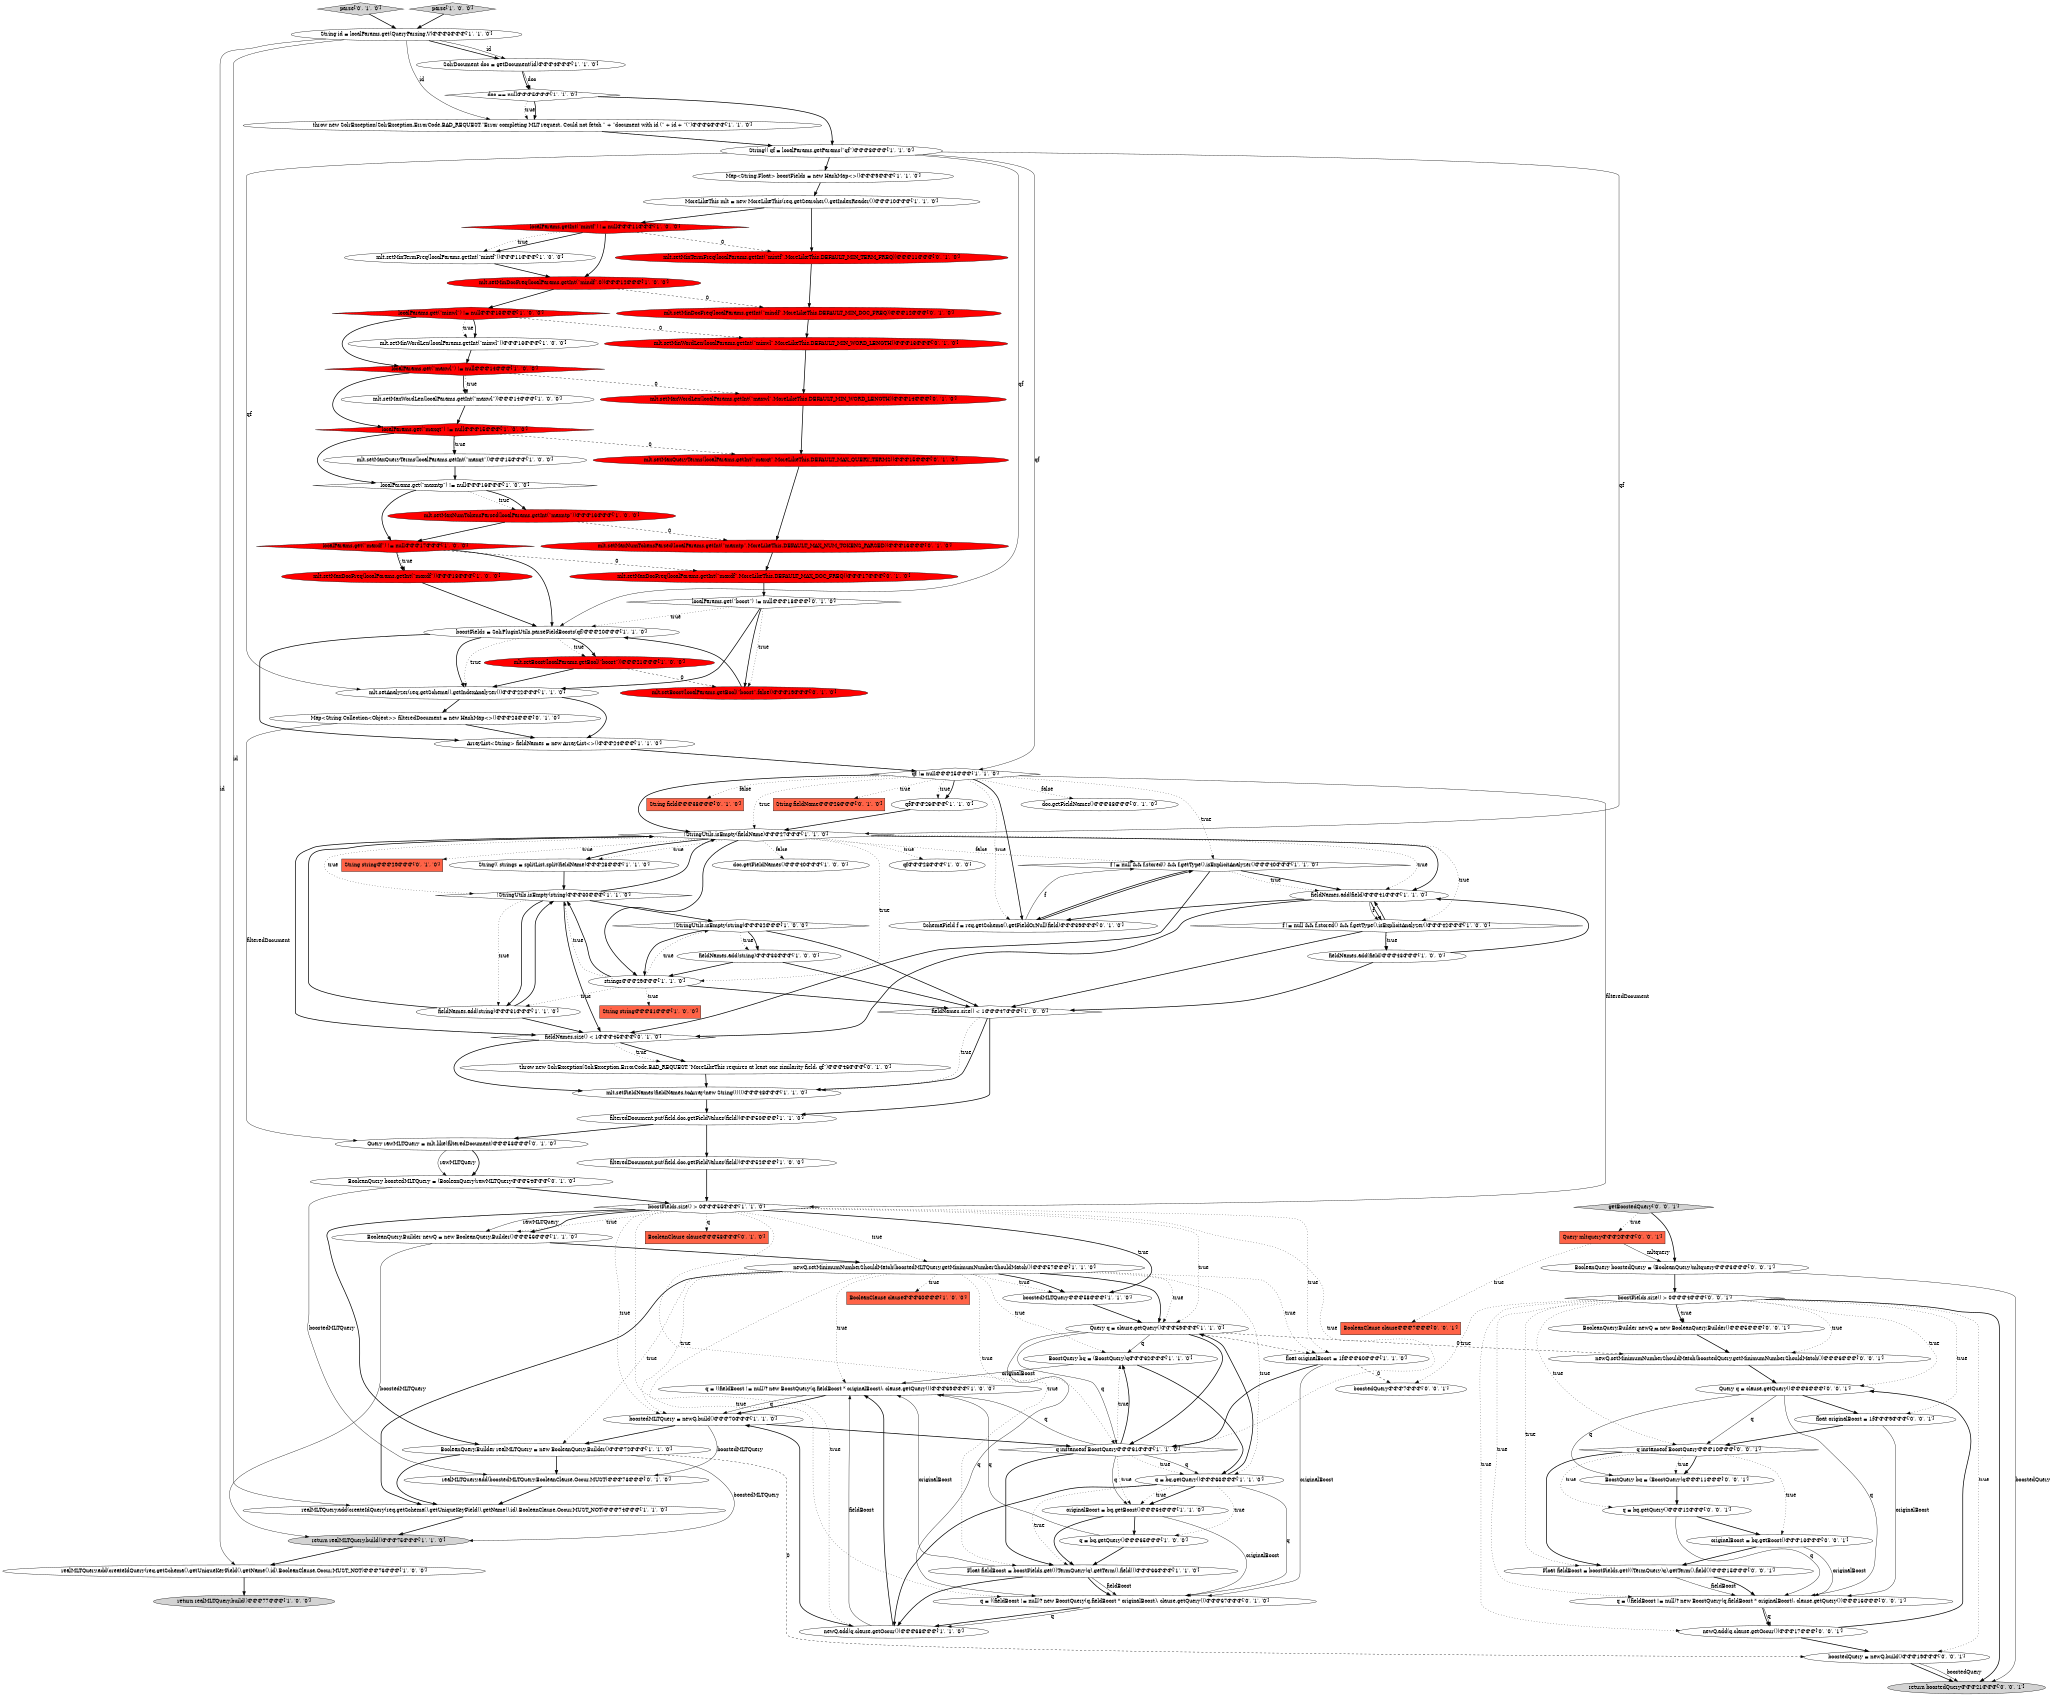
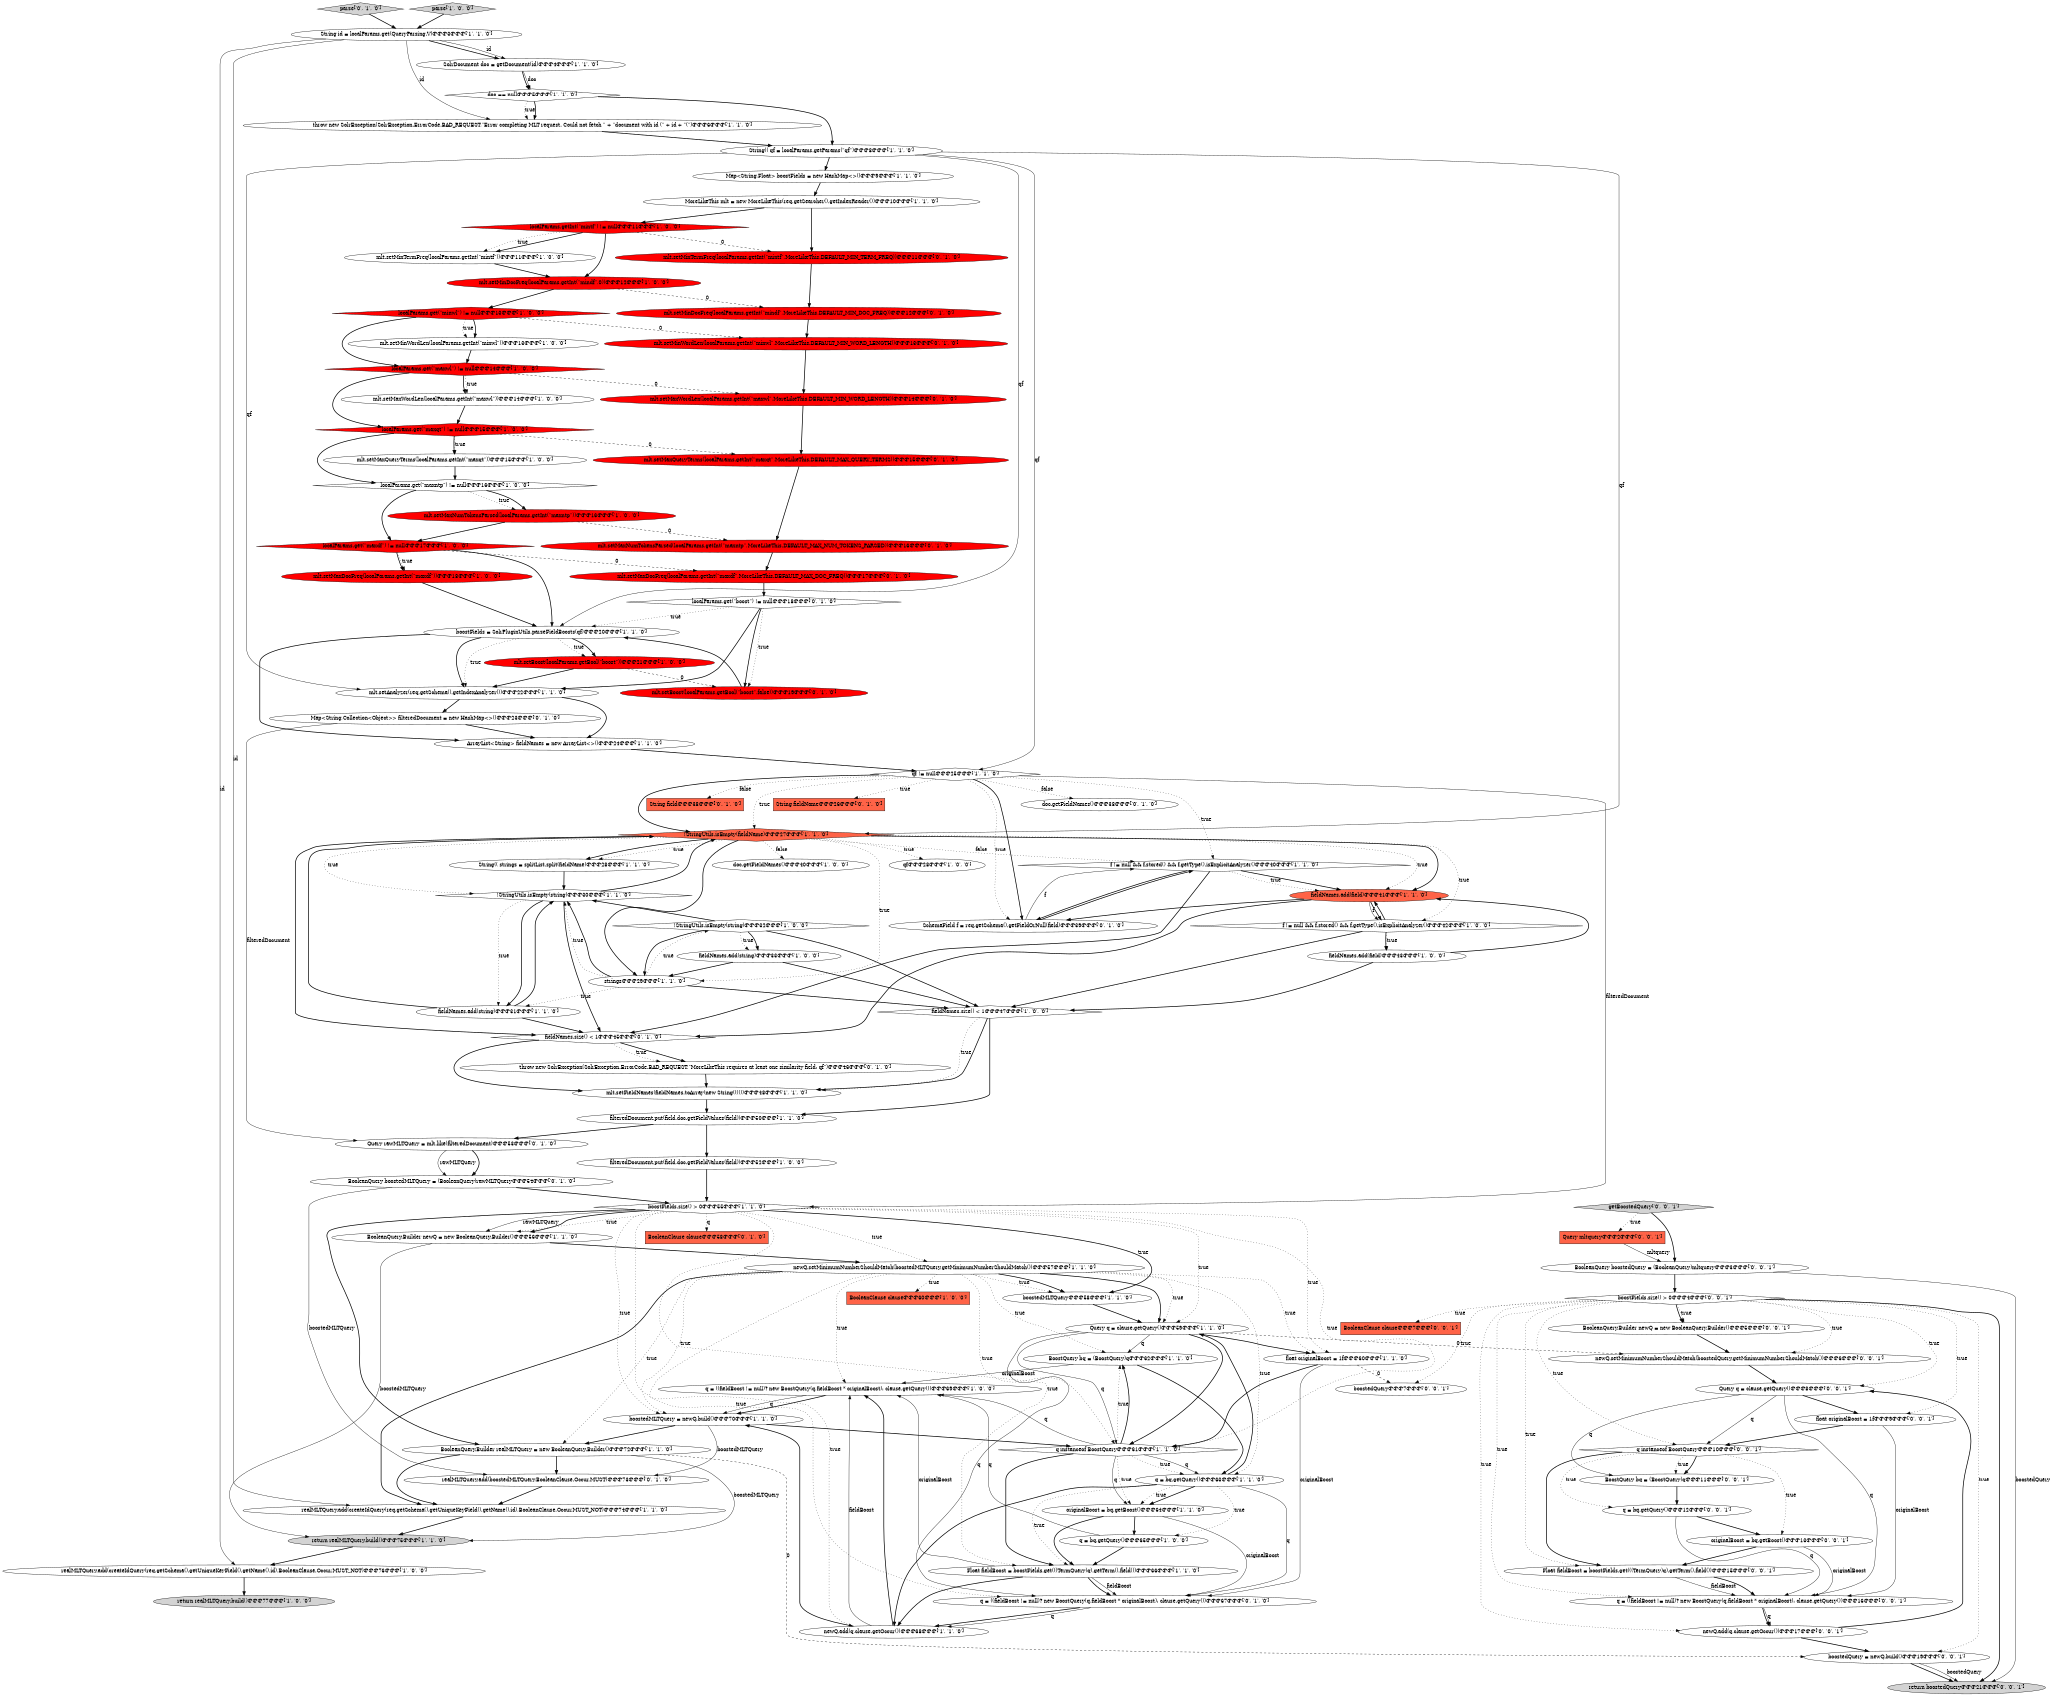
node "qf@@@26@@@['1', '1', '0']": removed
node "!StringUtils.isEmpty(fieldName)@@@27@@@['1', '1', '0']": fillcolor white -> tomato
node "String string@@@29@@@['0', '1', '0']": removed
node "fieldNames.add(field)@@@41@@@['1', '1', '0']": fillcolor white -> tomato
edge "!StringUtils.isEmpty(string)@@@30@@@['1', '1', '0']" -> "!StringUtils.isEmpty(string)@@@32@@@['1', '0', '0']": reversed
node "String string@@@31@@@['1', '0', '0']": removed
edge "Query mltquery@@@2@@@['0', '0', '1']" -> "BooleanClause clause@@@7@@@['0', '0', '1']": now "boostFields.size() > 0@@@4@@@['0', '0', '1']" -> "BooleanClause clause@@@7@@@['0', '0', '1']"
edge "Query q = clause.getQuery()@@@59@@@['1', '1', '0']" -> "float originalBoost = 1f@@@60@@@['1', '1', '0']": style dashed -> bold
